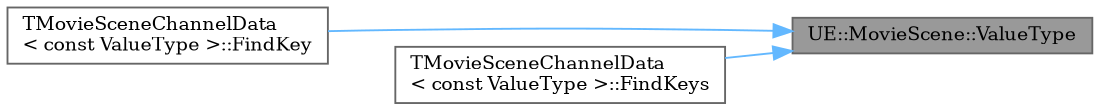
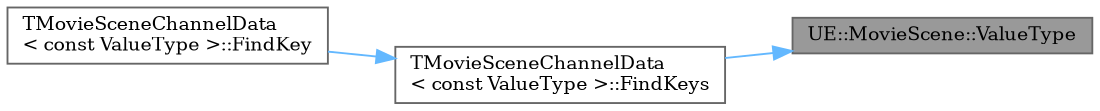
edge "TMovieSceneChannelData < const ValueType >::FindKey" -> "UE::MovieScene::ValueType": now "TMovieSceneChannelData < const ValueType >::FindKey" -> "TMovieSceneChannelData < const ValueType >::FindKeys"
